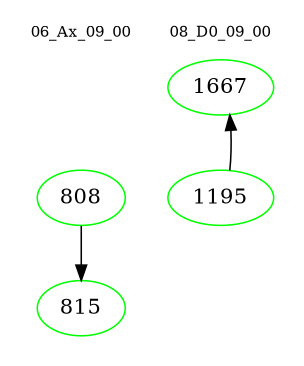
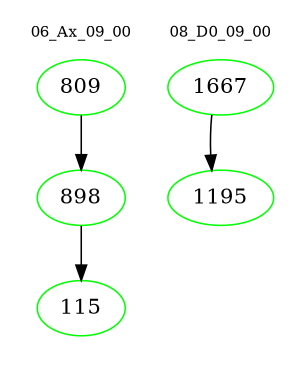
node "809": added
edge "1195" -> "1667": reversed
node "808": label "808" -> "898"
node "815": label "815" -> "115"
